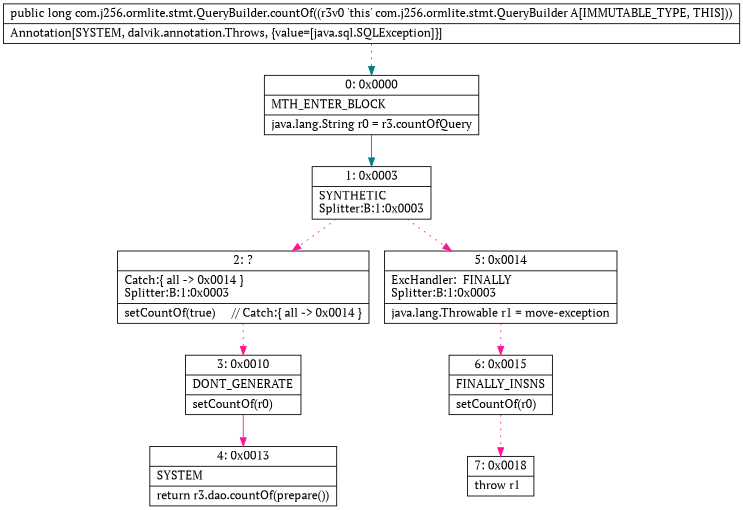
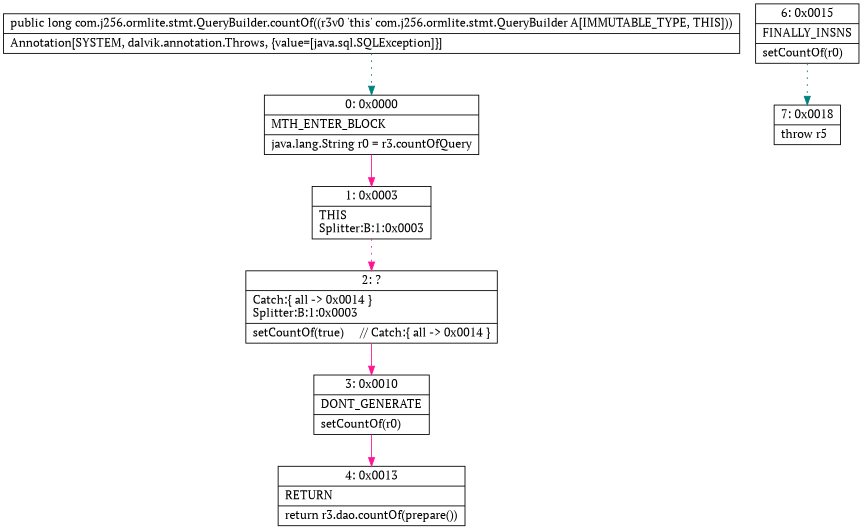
edge "0: 0x0000" -> "1: 0x0003": color teal -> deeppink
node "1: 0x0003": text "SYNTHETIC" -> "THIS"
node "5: 0x0014": removed
edge "2: ?" -> "3: 0x0010": style dotted -> solid
edge "6: 0x0015" -> "7: 0x0018": color deeppink -> teal
node "4: 0x0013": text "SYSTEM" -> "RETURN"
node "7: 0x0018": text "throw r1" -> "throw r5"
